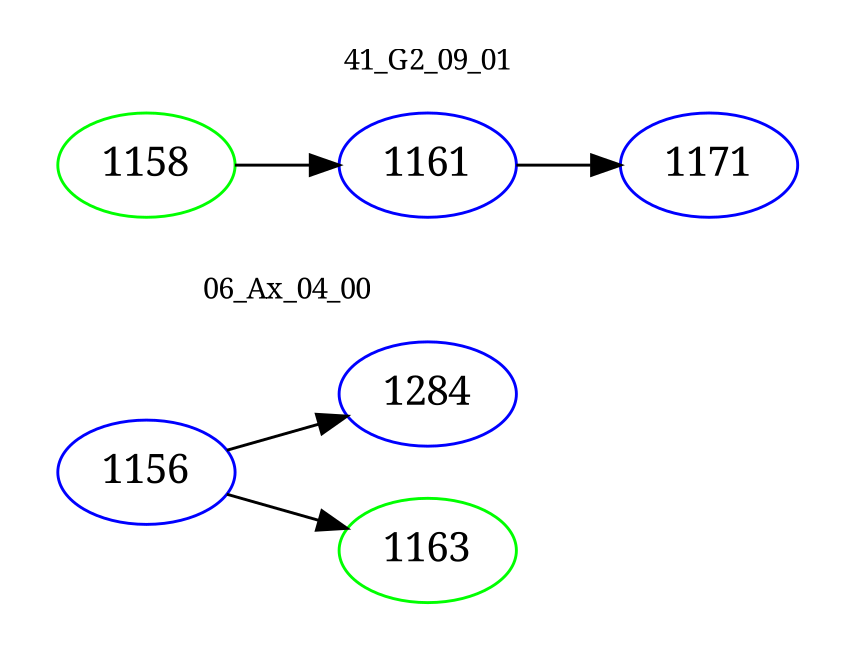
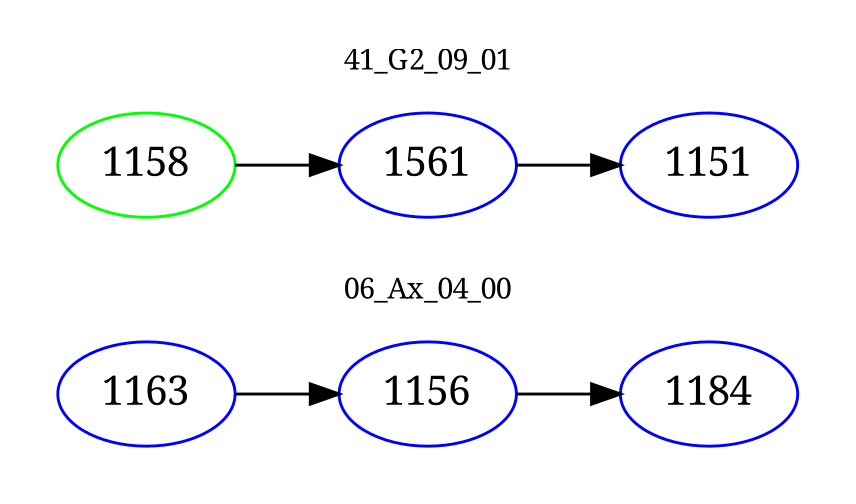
node "1161": label "1161" -> "1561"
node "1171": label "1171" -> "1151"
node "1284": label "1284" -> "1184"
edge "1156" -> "1163": reversed
node "1163": color green -> blue
